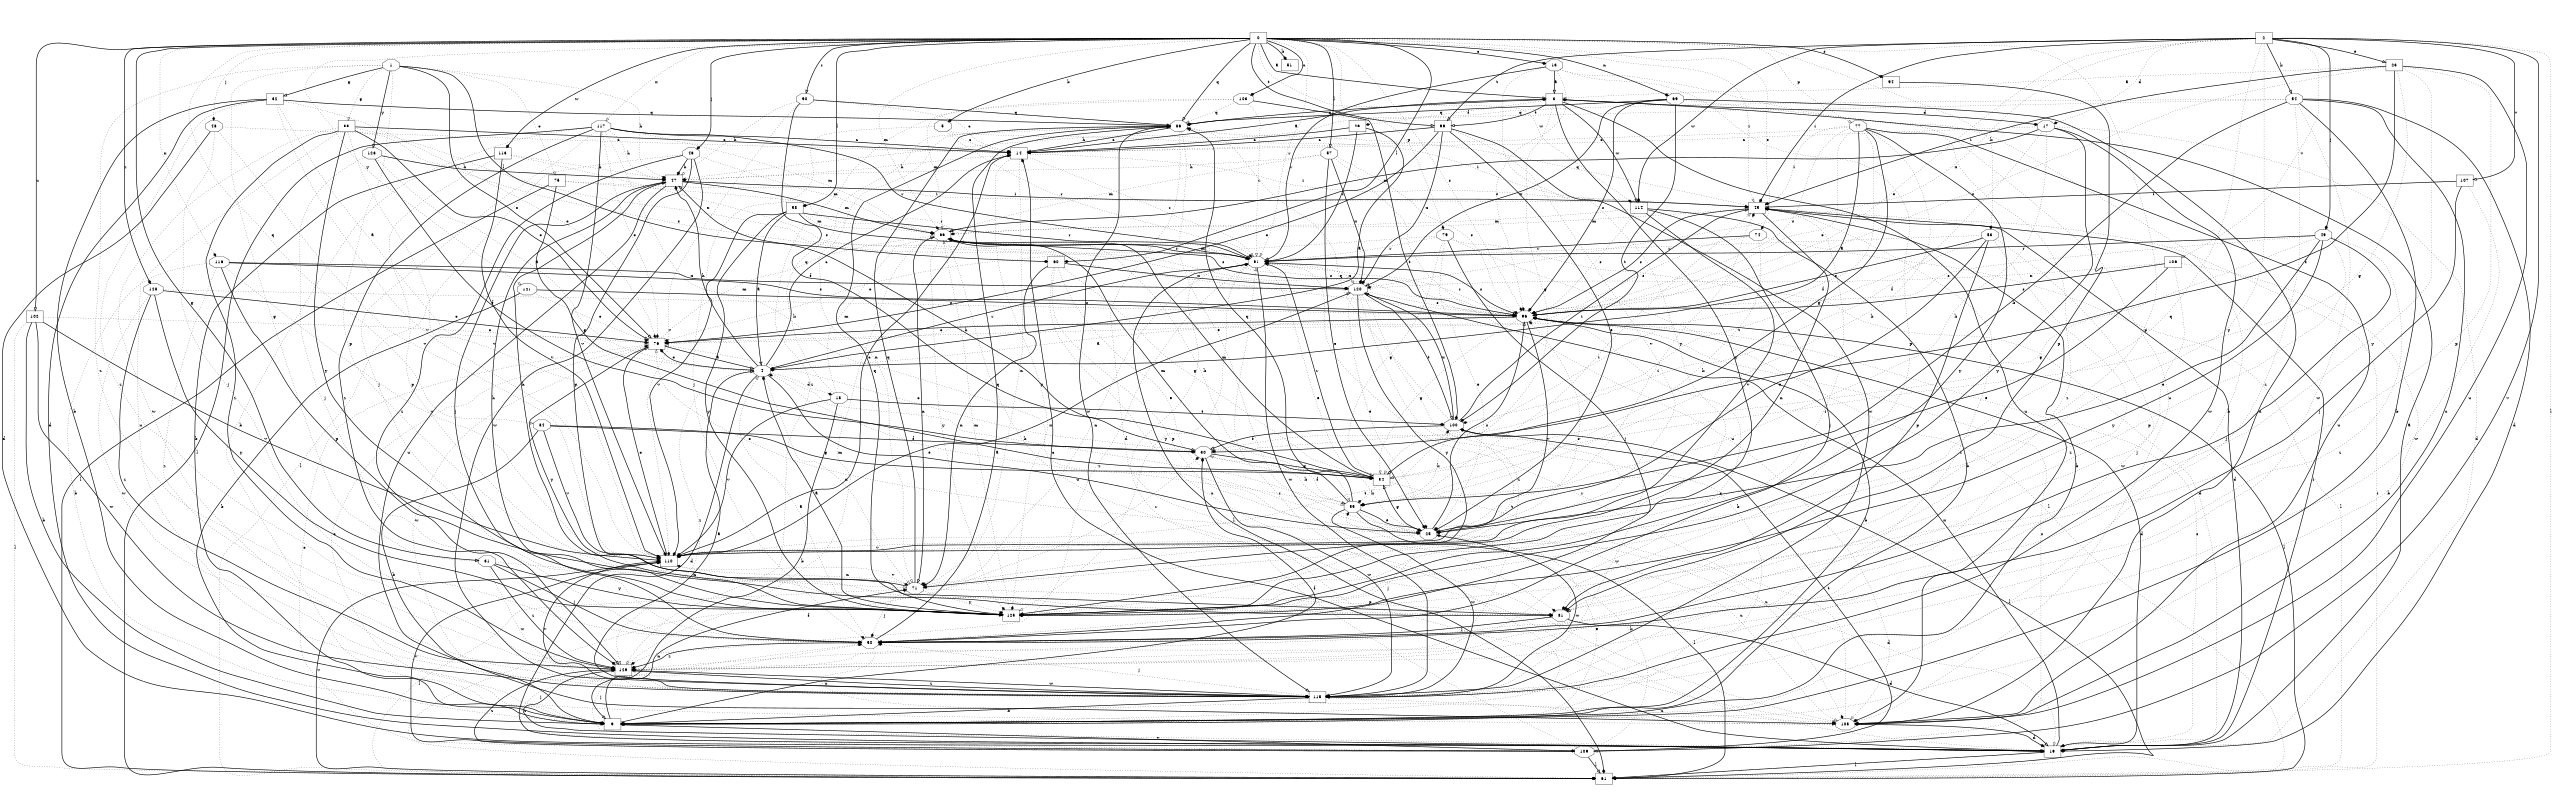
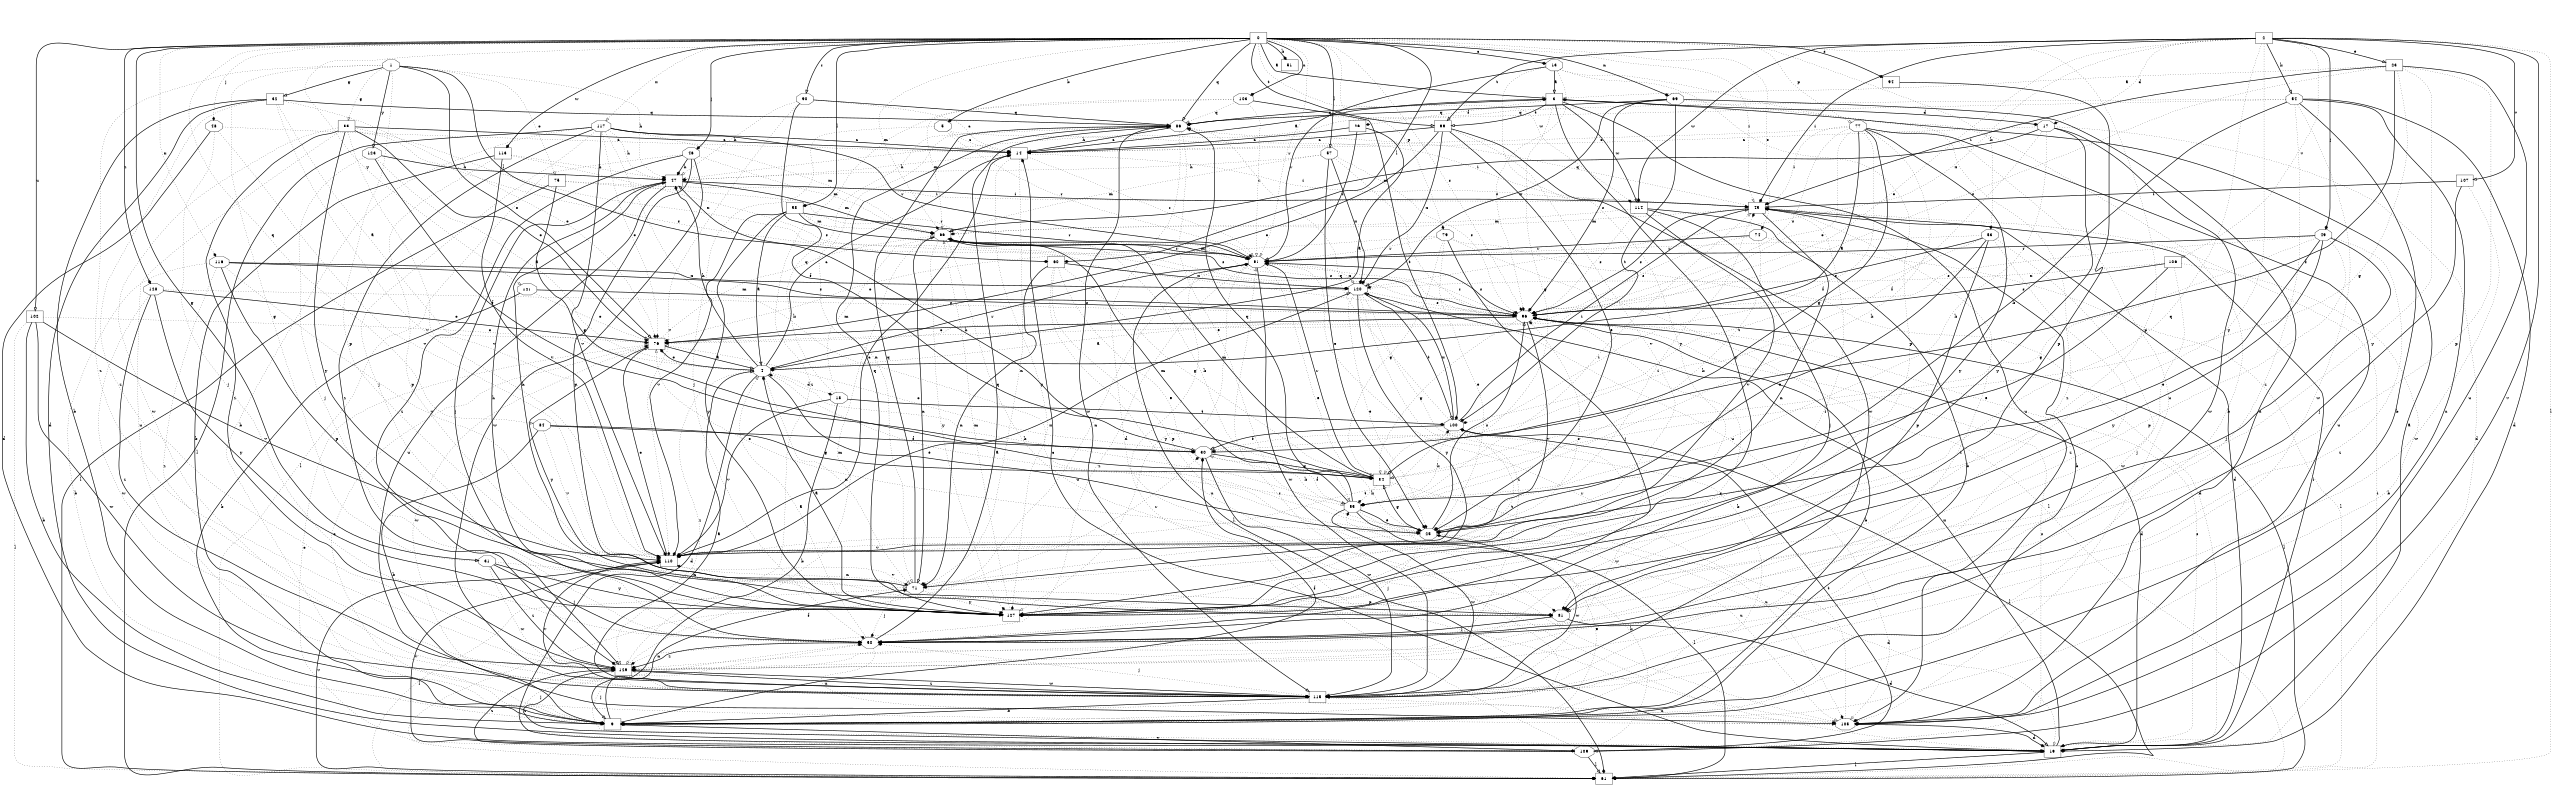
edge "84" -> "110": style bold -> dotted
node "125": label "125" -> "127"
